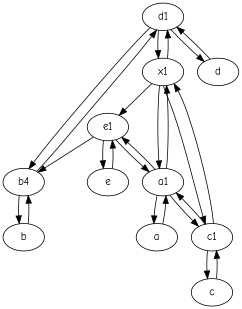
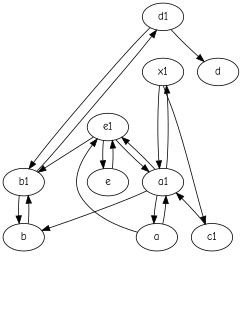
edge "d1" -> "x1": removed
edge "d" -> "d1": removed
edge "x1" -> "d1": removed
edge "x1" -> "e1": now "a" -> "e1"
edge "c1" -> "x1": removed
node "b4": label "b4" -> "b1"
edge "a1" -> "c1": now "a1" -> "b"
node "c": removed
